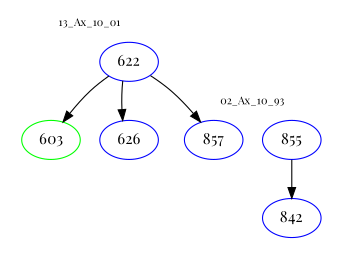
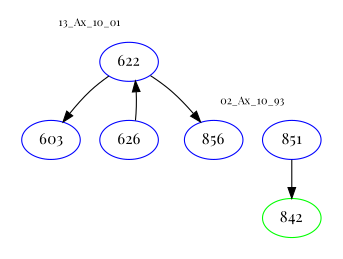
edge "622" -> "626": reversed
node "603": color green -> blue
node "857": label "857" -> "856"
node "855": label "855" -> "851"
node "842": color blue -> green
